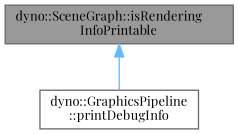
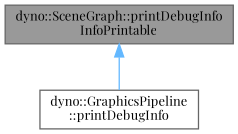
node "dyno::SceneGraph::isRendering InfoPrintable": label "dyno::SceneGraph::isRendering InfoPrintable" -> "dyno::SceneGraph::printDebugInfo InfoPrintable"
